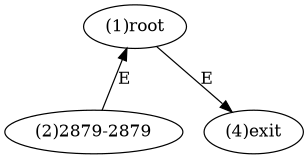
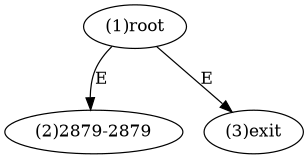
edge "(2)2879-2879" -> "(1)root": reversed
node "(4)exit": label "(4)exit" -> "(3)exit"
